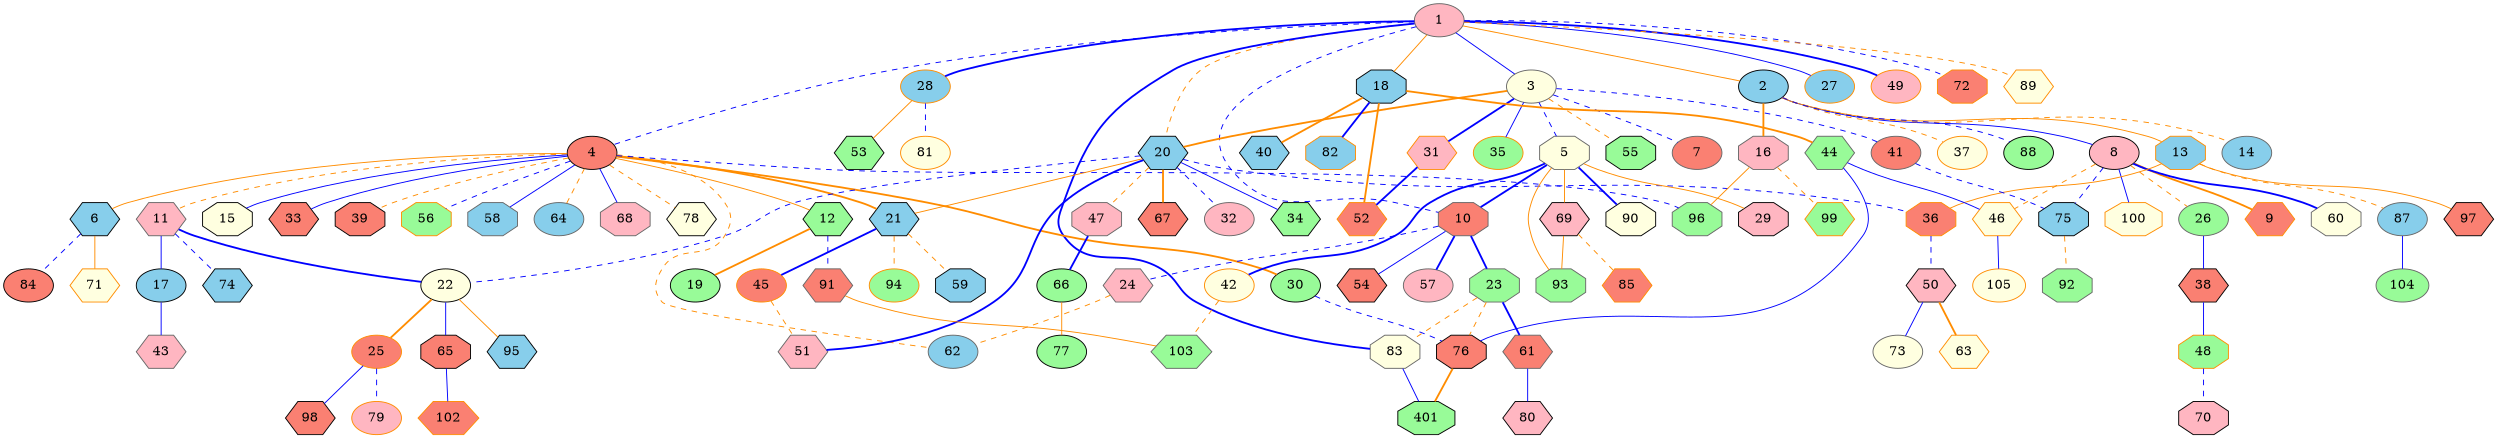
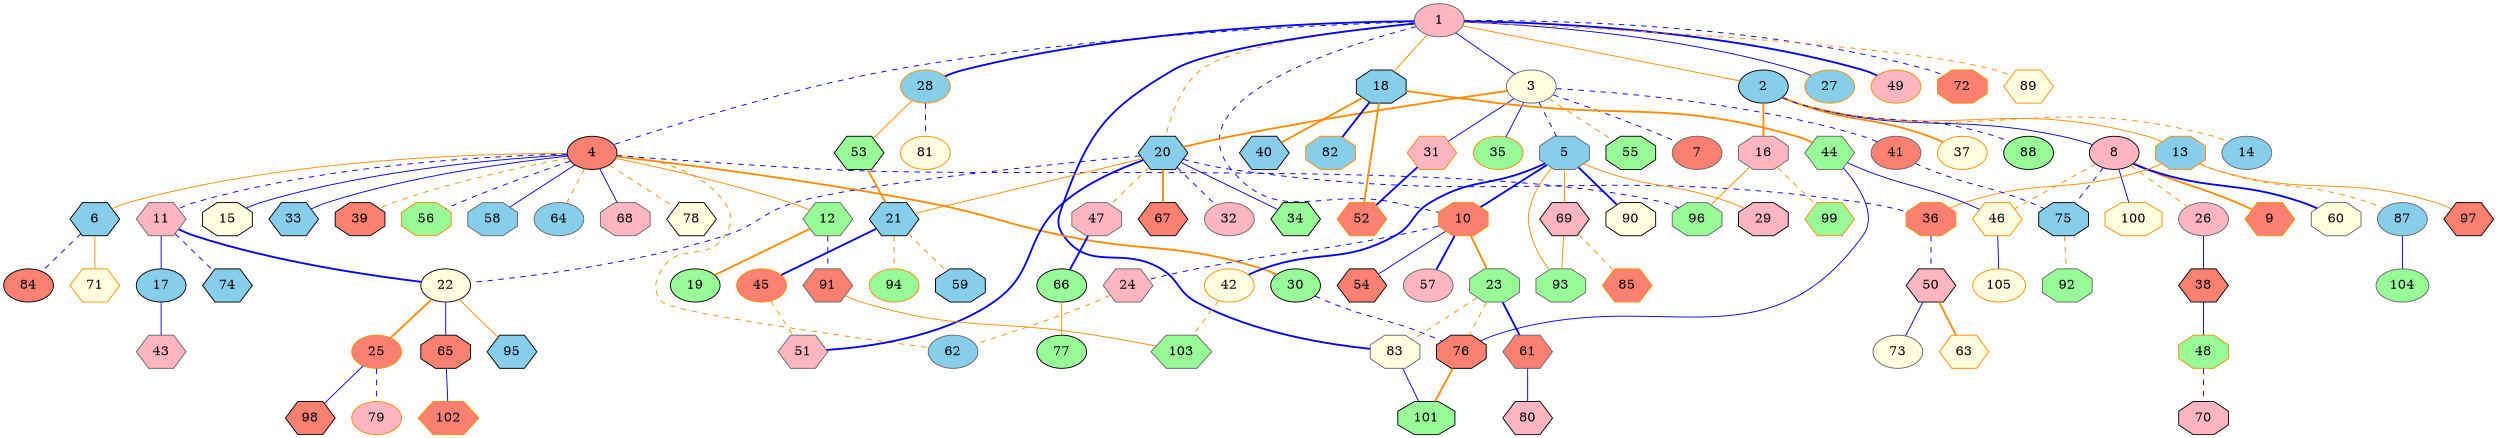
edge "3" -- "31": style bold -> solid
edge "2" -- "37": style dashed -> bold
node "5": fillcolor lightyellow -> skyblue
edge "4" -- "11": color darkorange -> blue
edge "4" -- "21": now "53" -- "21"
node "33": fillcolor salmon -> skyblue
node "12": color black -> gray40
node "10": color gray40 -> darkorange
node "26": fillcolor palegreen -> lightpink
edge "10" -- "23": color blue -> darkorange
node "401": label "401" -> "101"
